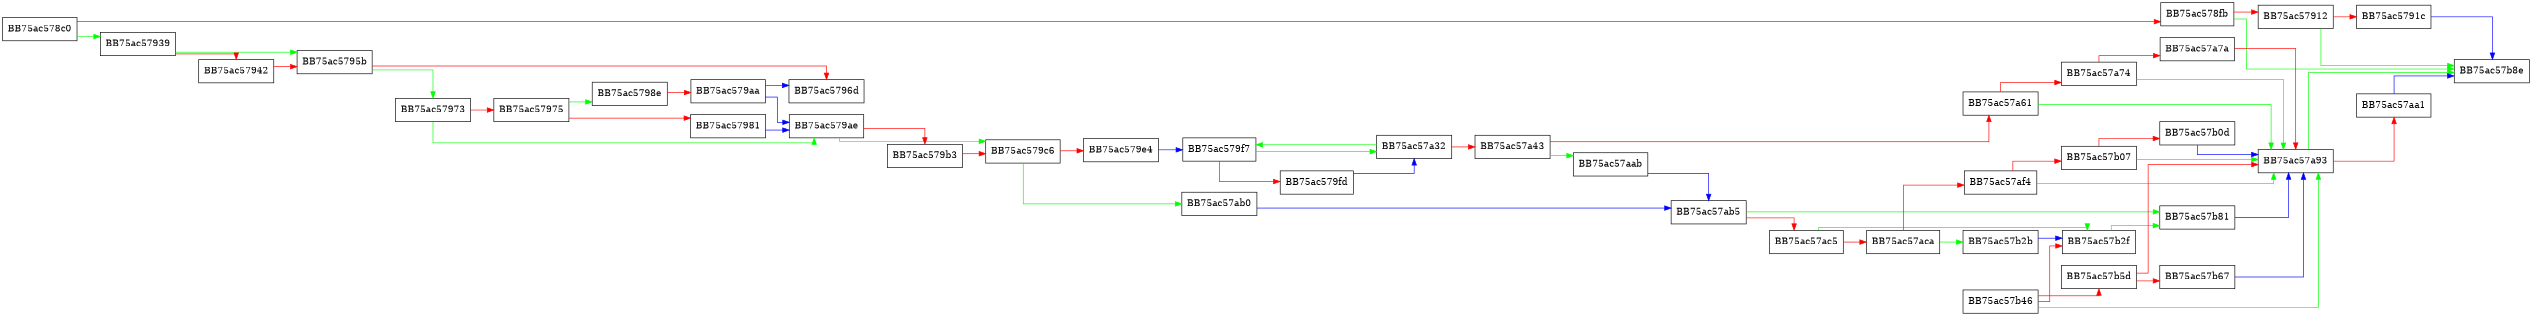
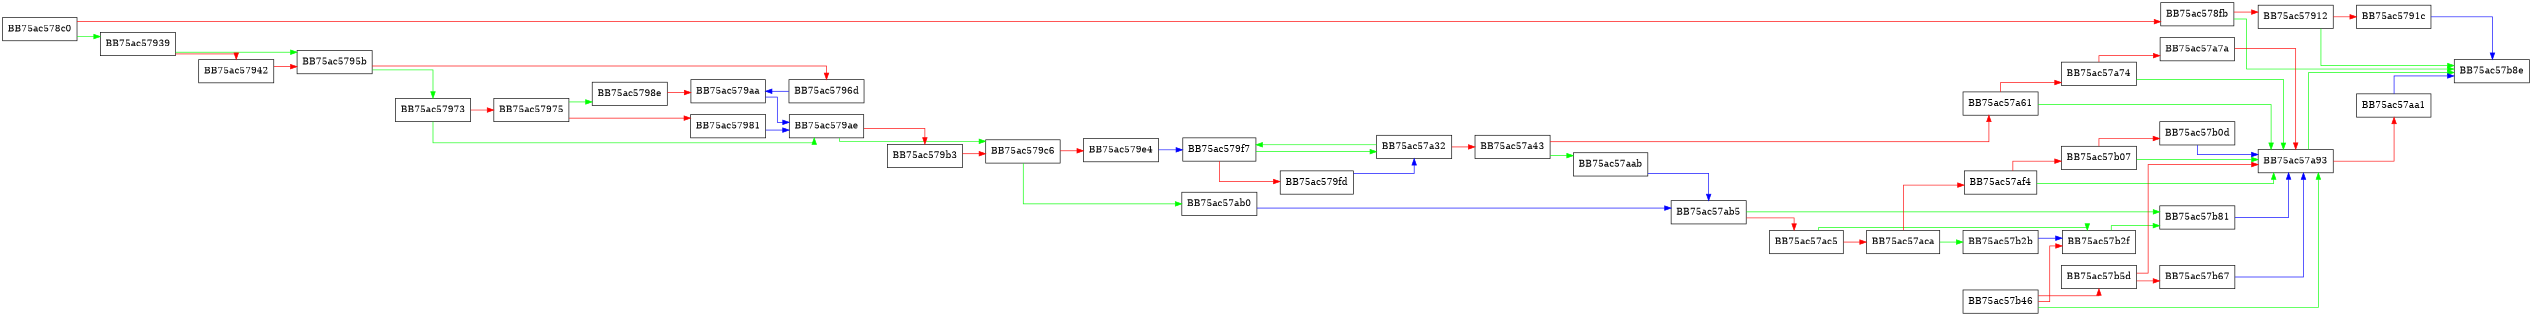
edge "BB75ac579aa" -> "BB75ac5796d": reversed
